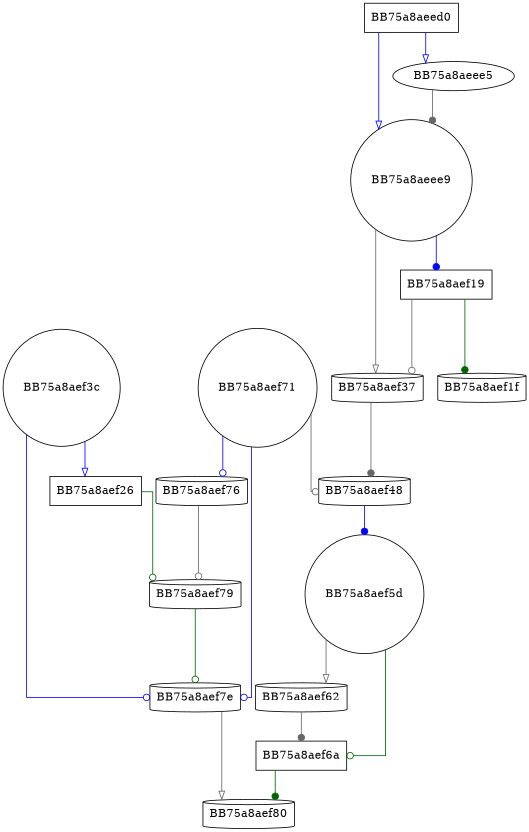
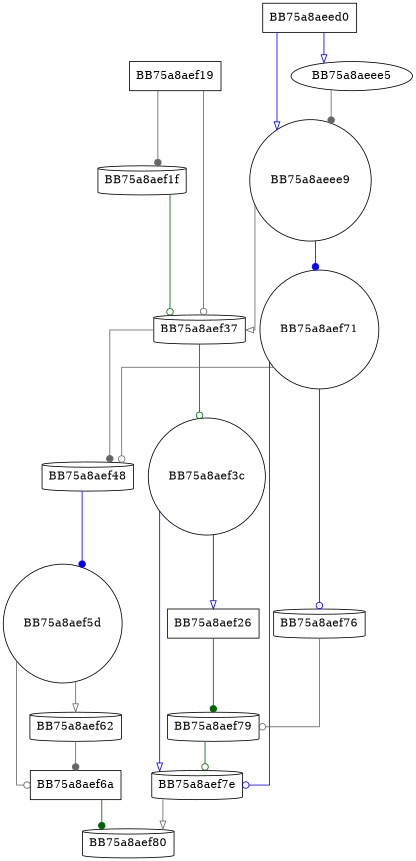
edge "BB75a8aeee9" -> "BB75a8aef19": now "BB75a8aeee9" -> "BB75a8aef71"
edge "BB75a8aef1f" -> "BB75a8aef37": added
edge "BB75a8aef19" -> "BB75a8aef1f": color darkgreen -> gray40
edge "BB75a8aef37" -> "BB75a8aef3c": added
edge "BB75a8aef26" -> "BB75a8aef79": arrowhead odot -> dot
edge "BB75a8aef3c" -> "BB75a8aef7e": arrowhead odot -> onormal
edge "BB75a8aef5d" -> "BB75a8aef6a": color darkgreen -> gray40
